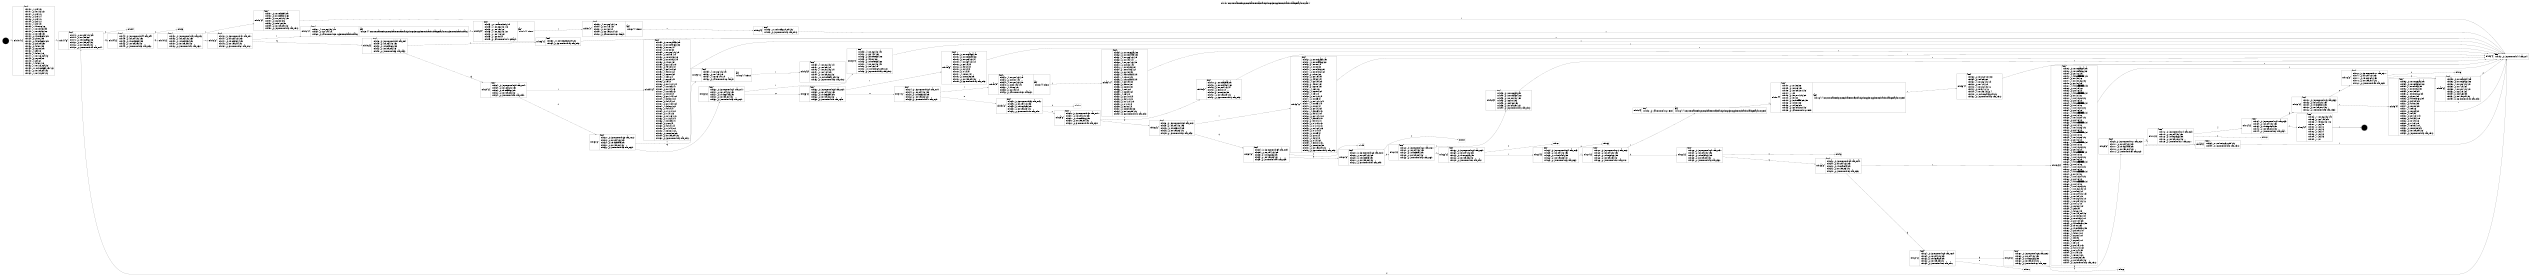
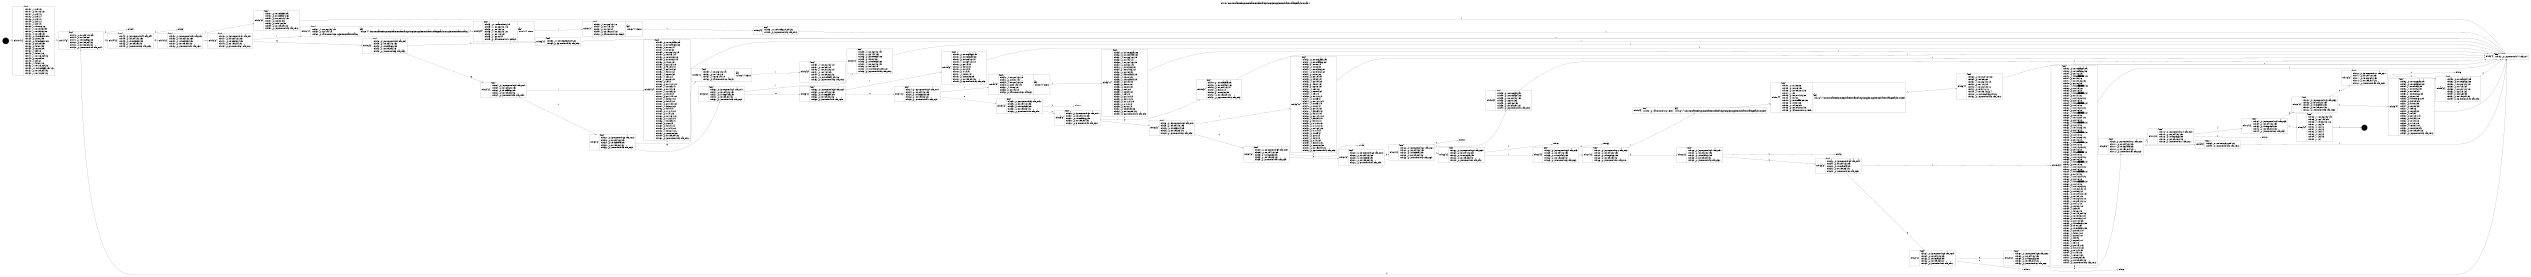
edge "0x401600 [28]" -> "0x401d0f": now "0x40161c [28]" -> "0x401d0f"
